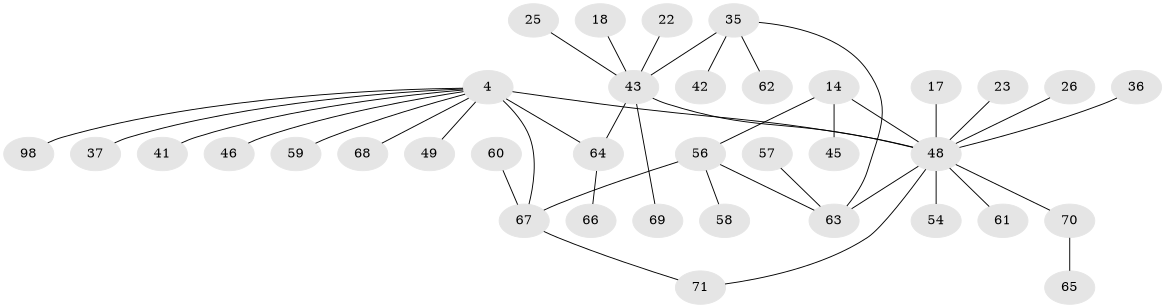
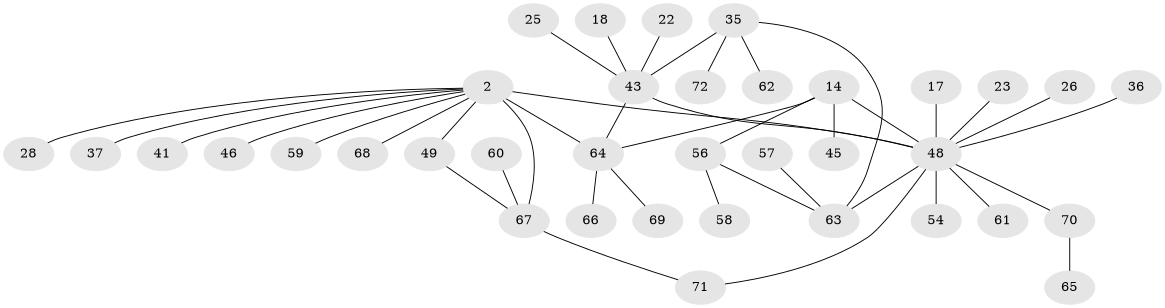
node "4": label "4" -> "2"
node "42": label "42" -> "72"
edge "14" -- "64": added
node "98": label "98" -> "28"
edge "43" -- "69": now "64" -- "69"
edge "56" -- "67": now "49" -- "67"
